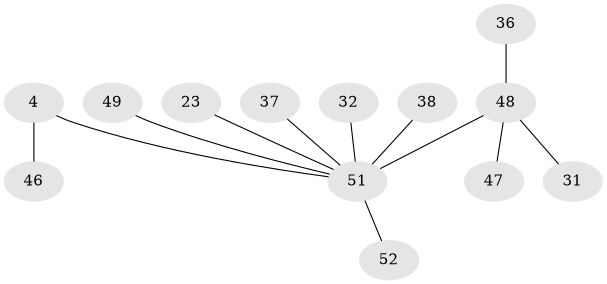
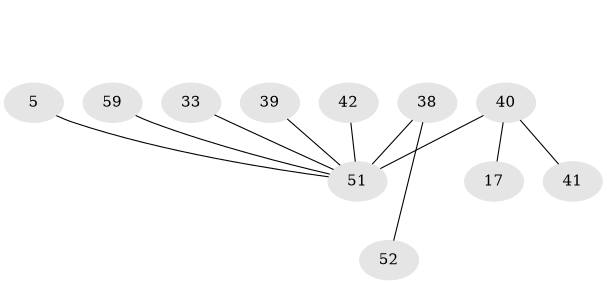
node "36": removed
node "4": label "4" -> "5"
node "49": label "49" -> "59"
node "23": label "23" -> "33"
node "37": label "37" -> "39"
node "32": label "32" -> "42"
node "48": label "48" -> "40"
node "46": removed
node "47": label "47" -> "17"
node "31": label "31" -> "41"
edge "51" -- "52": now "38" -- "52"
